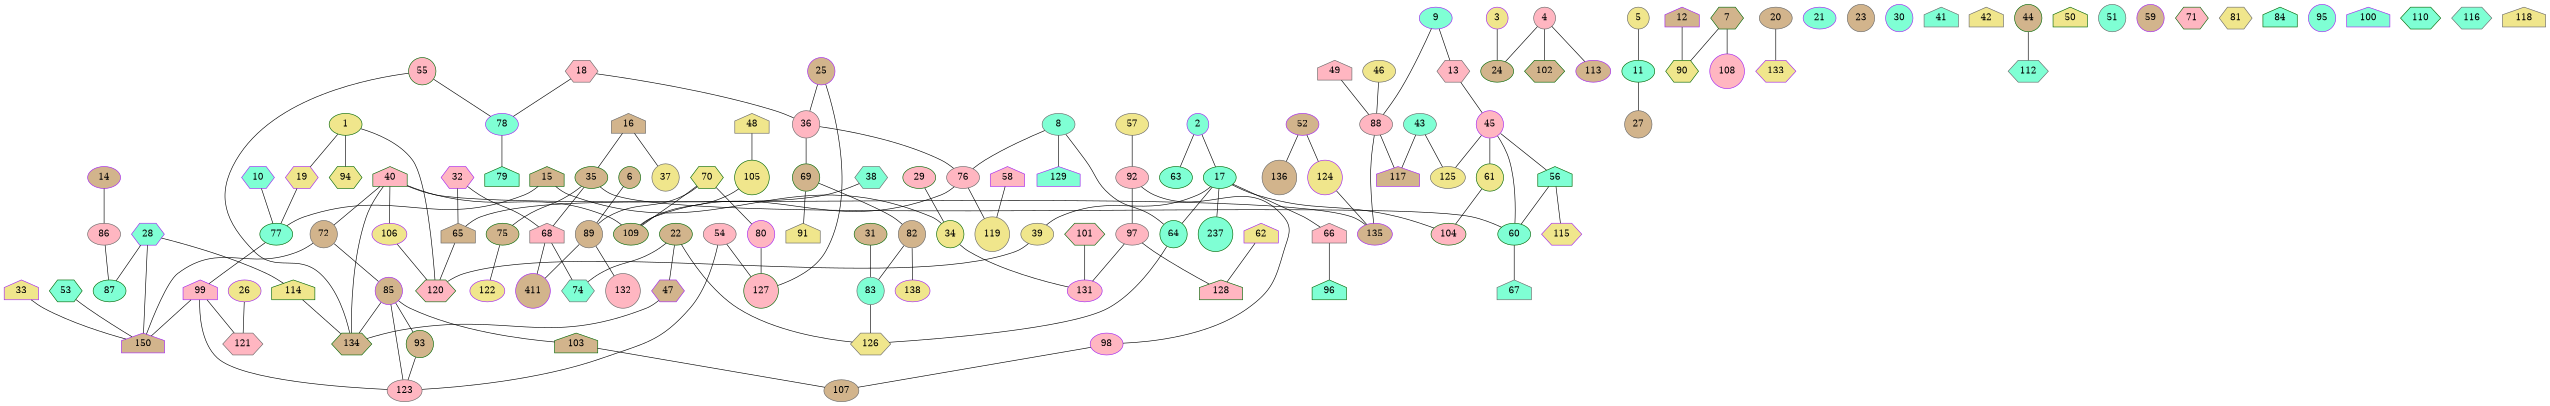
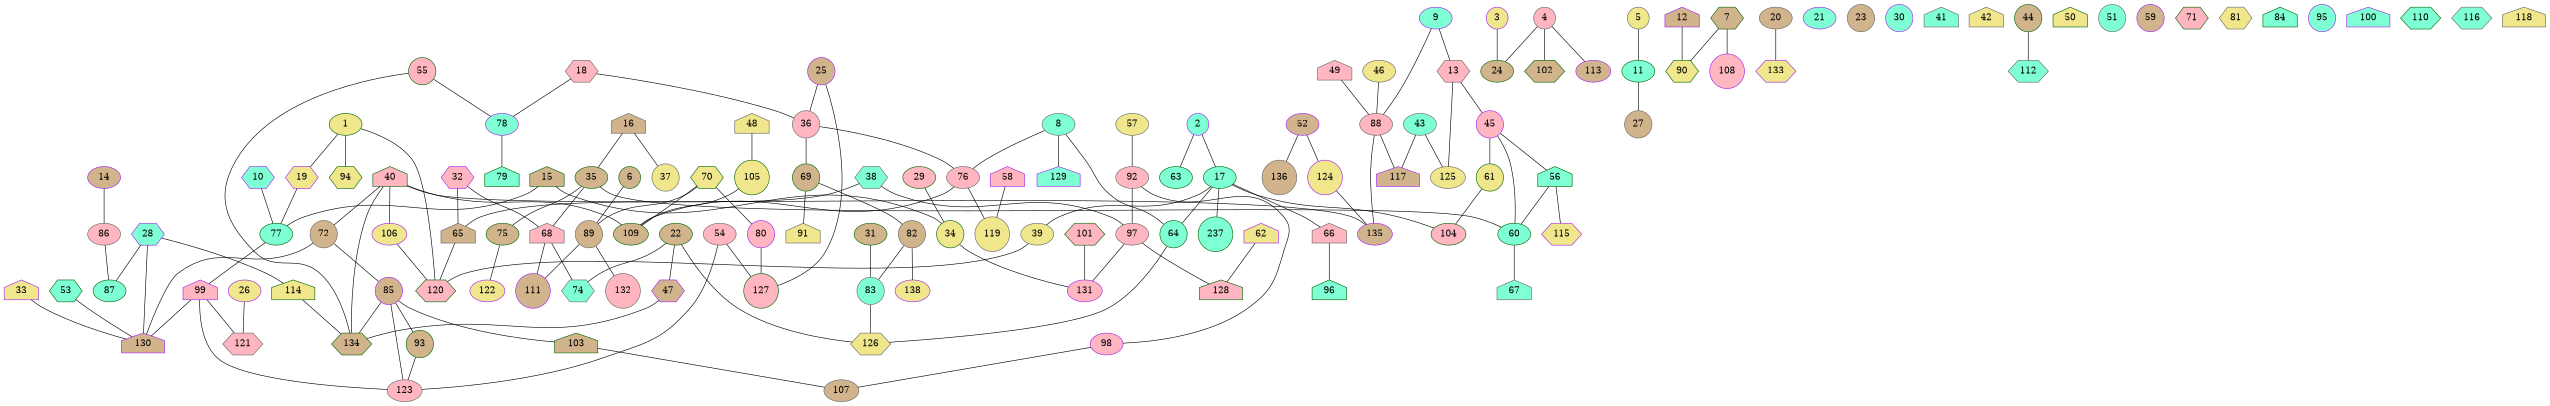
edge "45" -- "125": now "13" -- "125"
edge "38" -- "97": added
node "411": label "411" -> "111"
node "150": label "150" -> "130"
